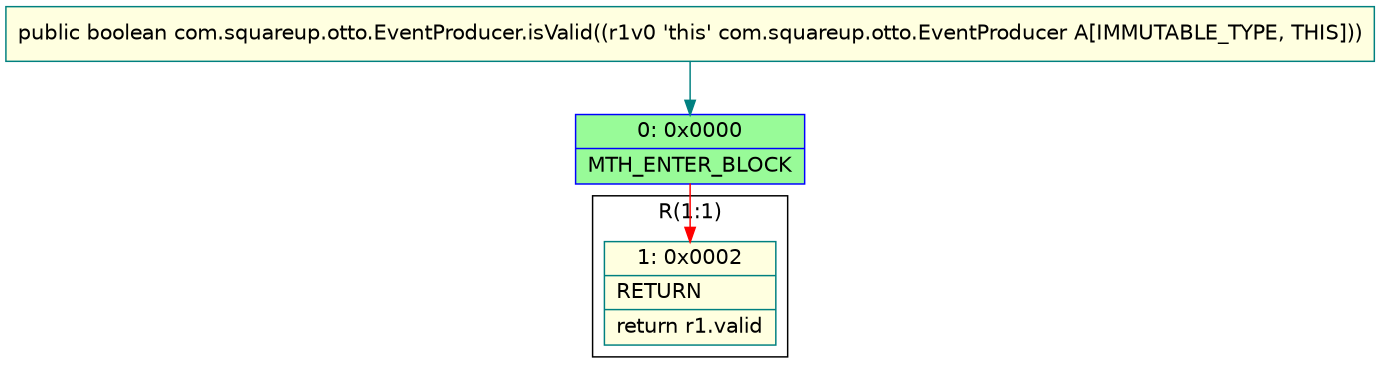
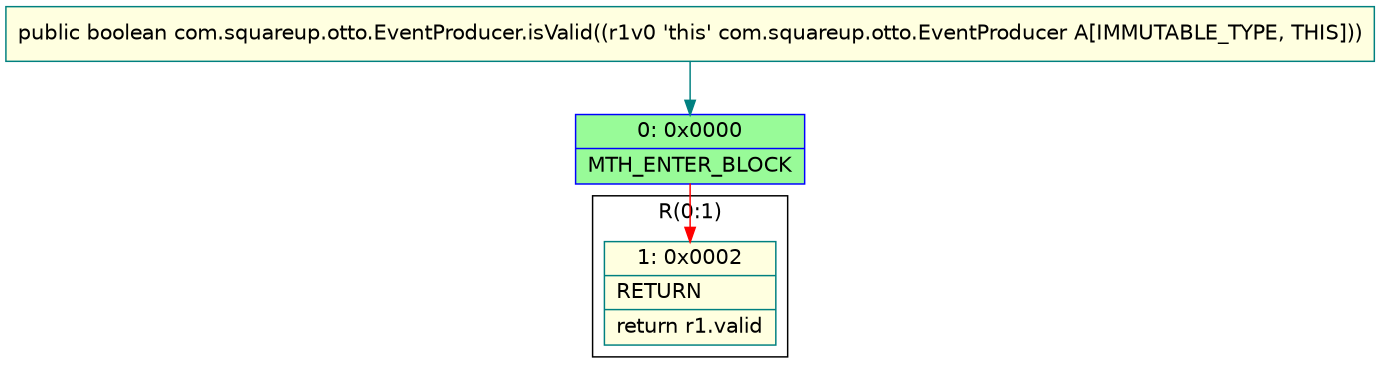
cluster "R(1:1)": label "R(1:1)" -> "R(0:1)"
